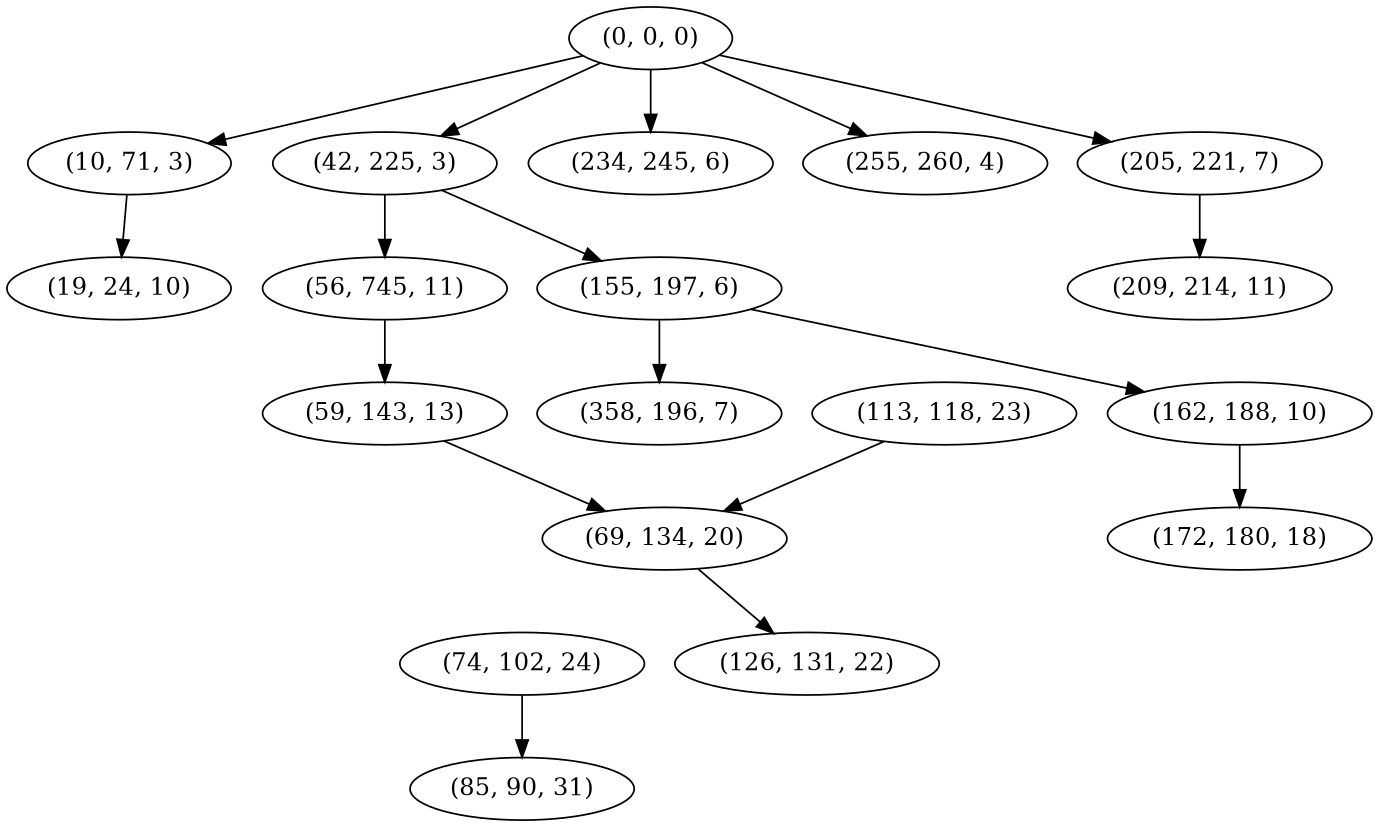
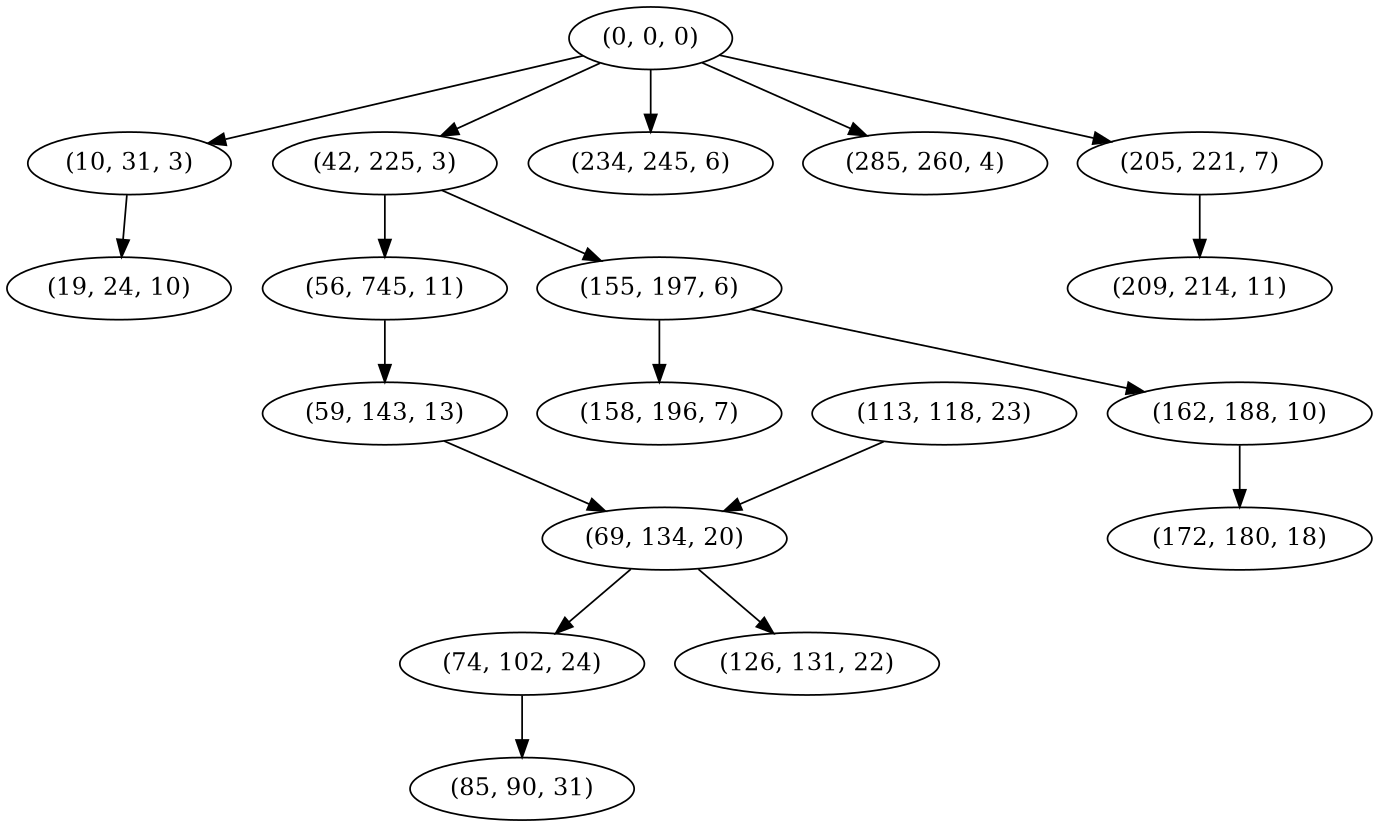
node "(10, 71, 3)": label "(10, 71, 3)" -> "(10, 31, 3)"
node "(255, 260, 4)": label "(255, 260, 4)" -> "(285, 260, 4)"
node "(358, 196, 7)": label "(358, 196, 7)" -> "(158, 196, 7)"
edge "(69, 134, 20)" -> "(74, 102, 24)": added
